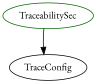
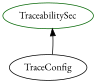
edge "TraceabilitySec" -> "TraceConfig": reversed
